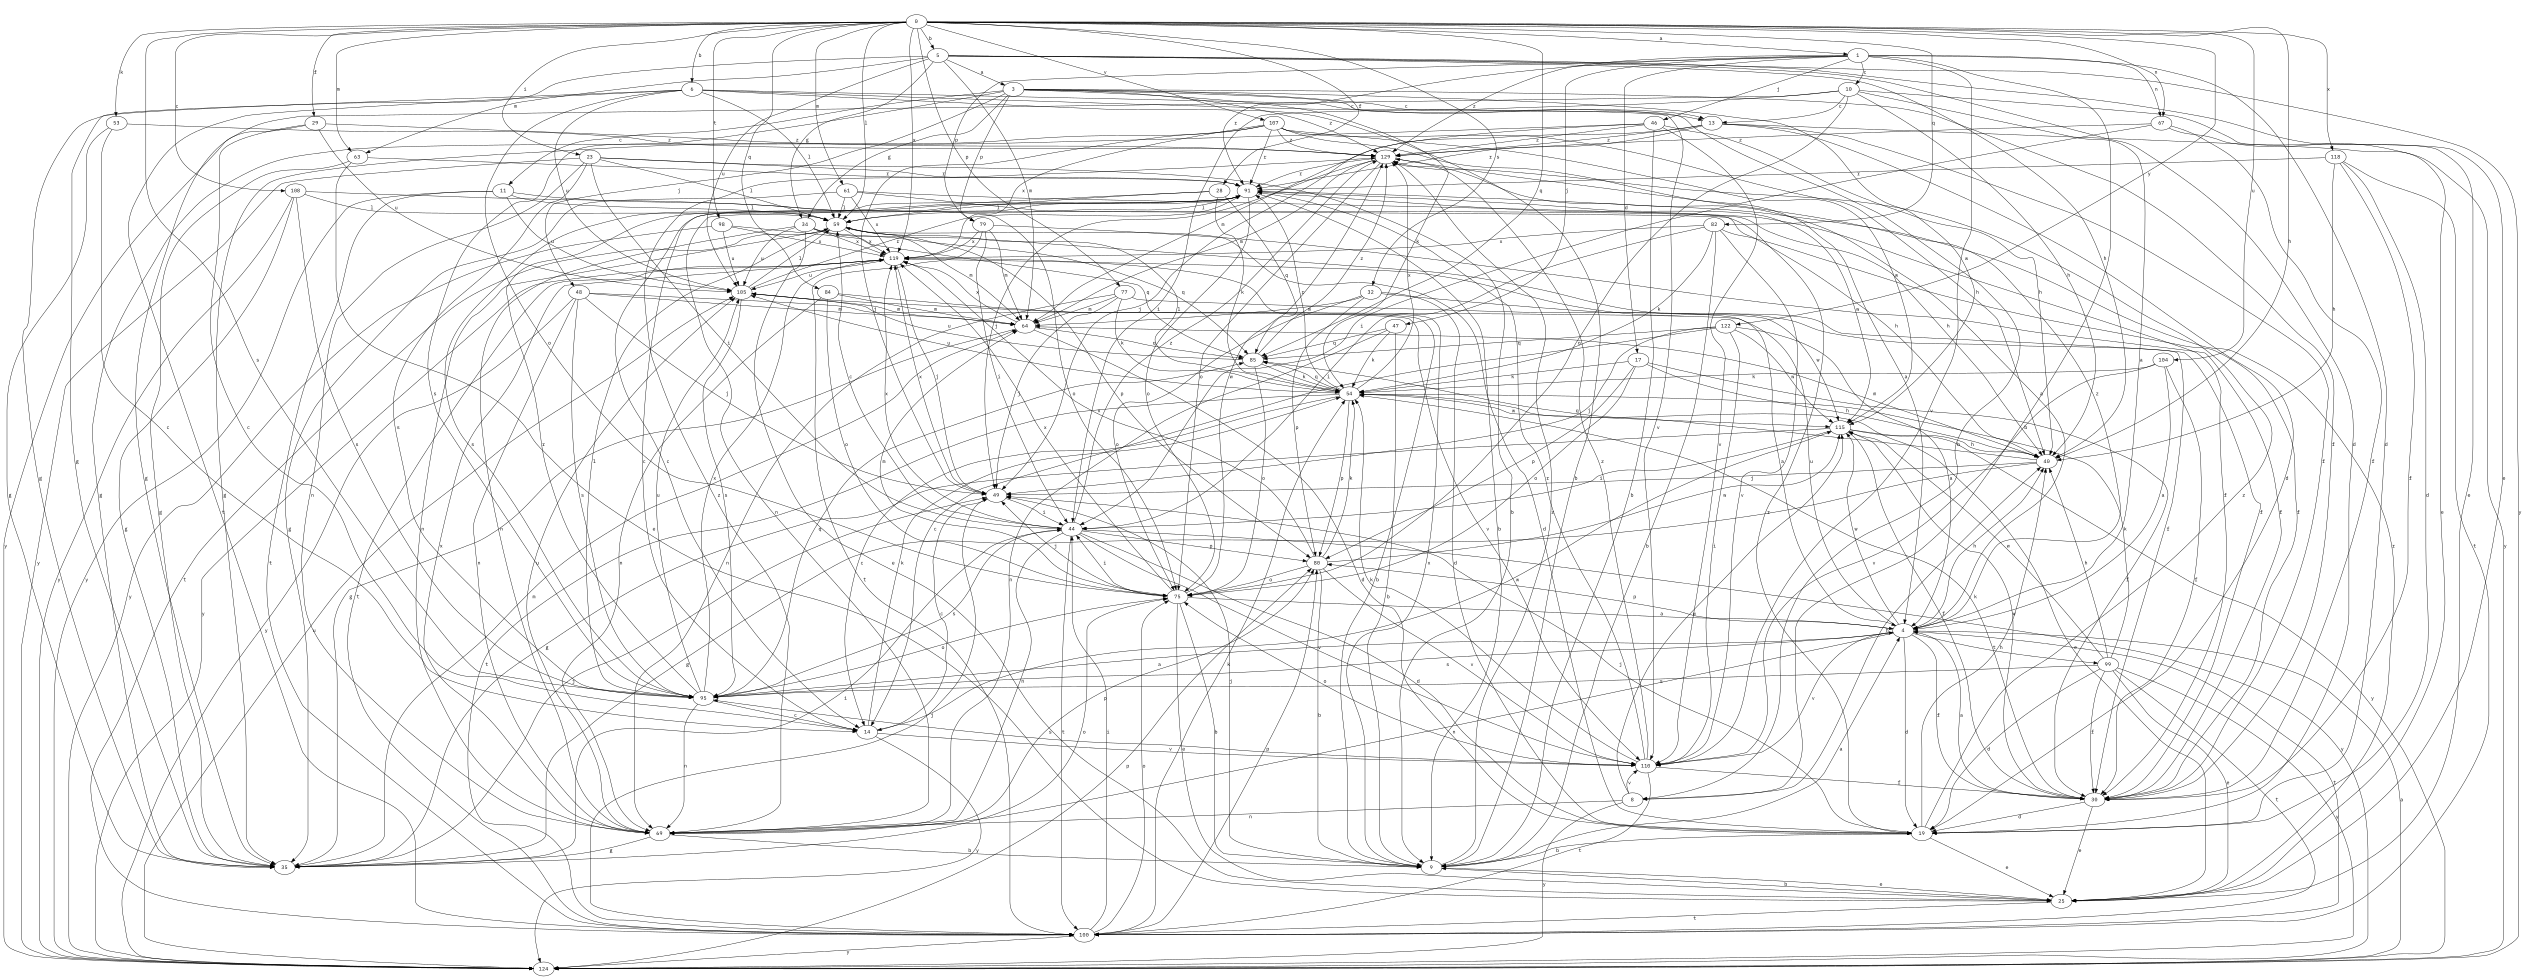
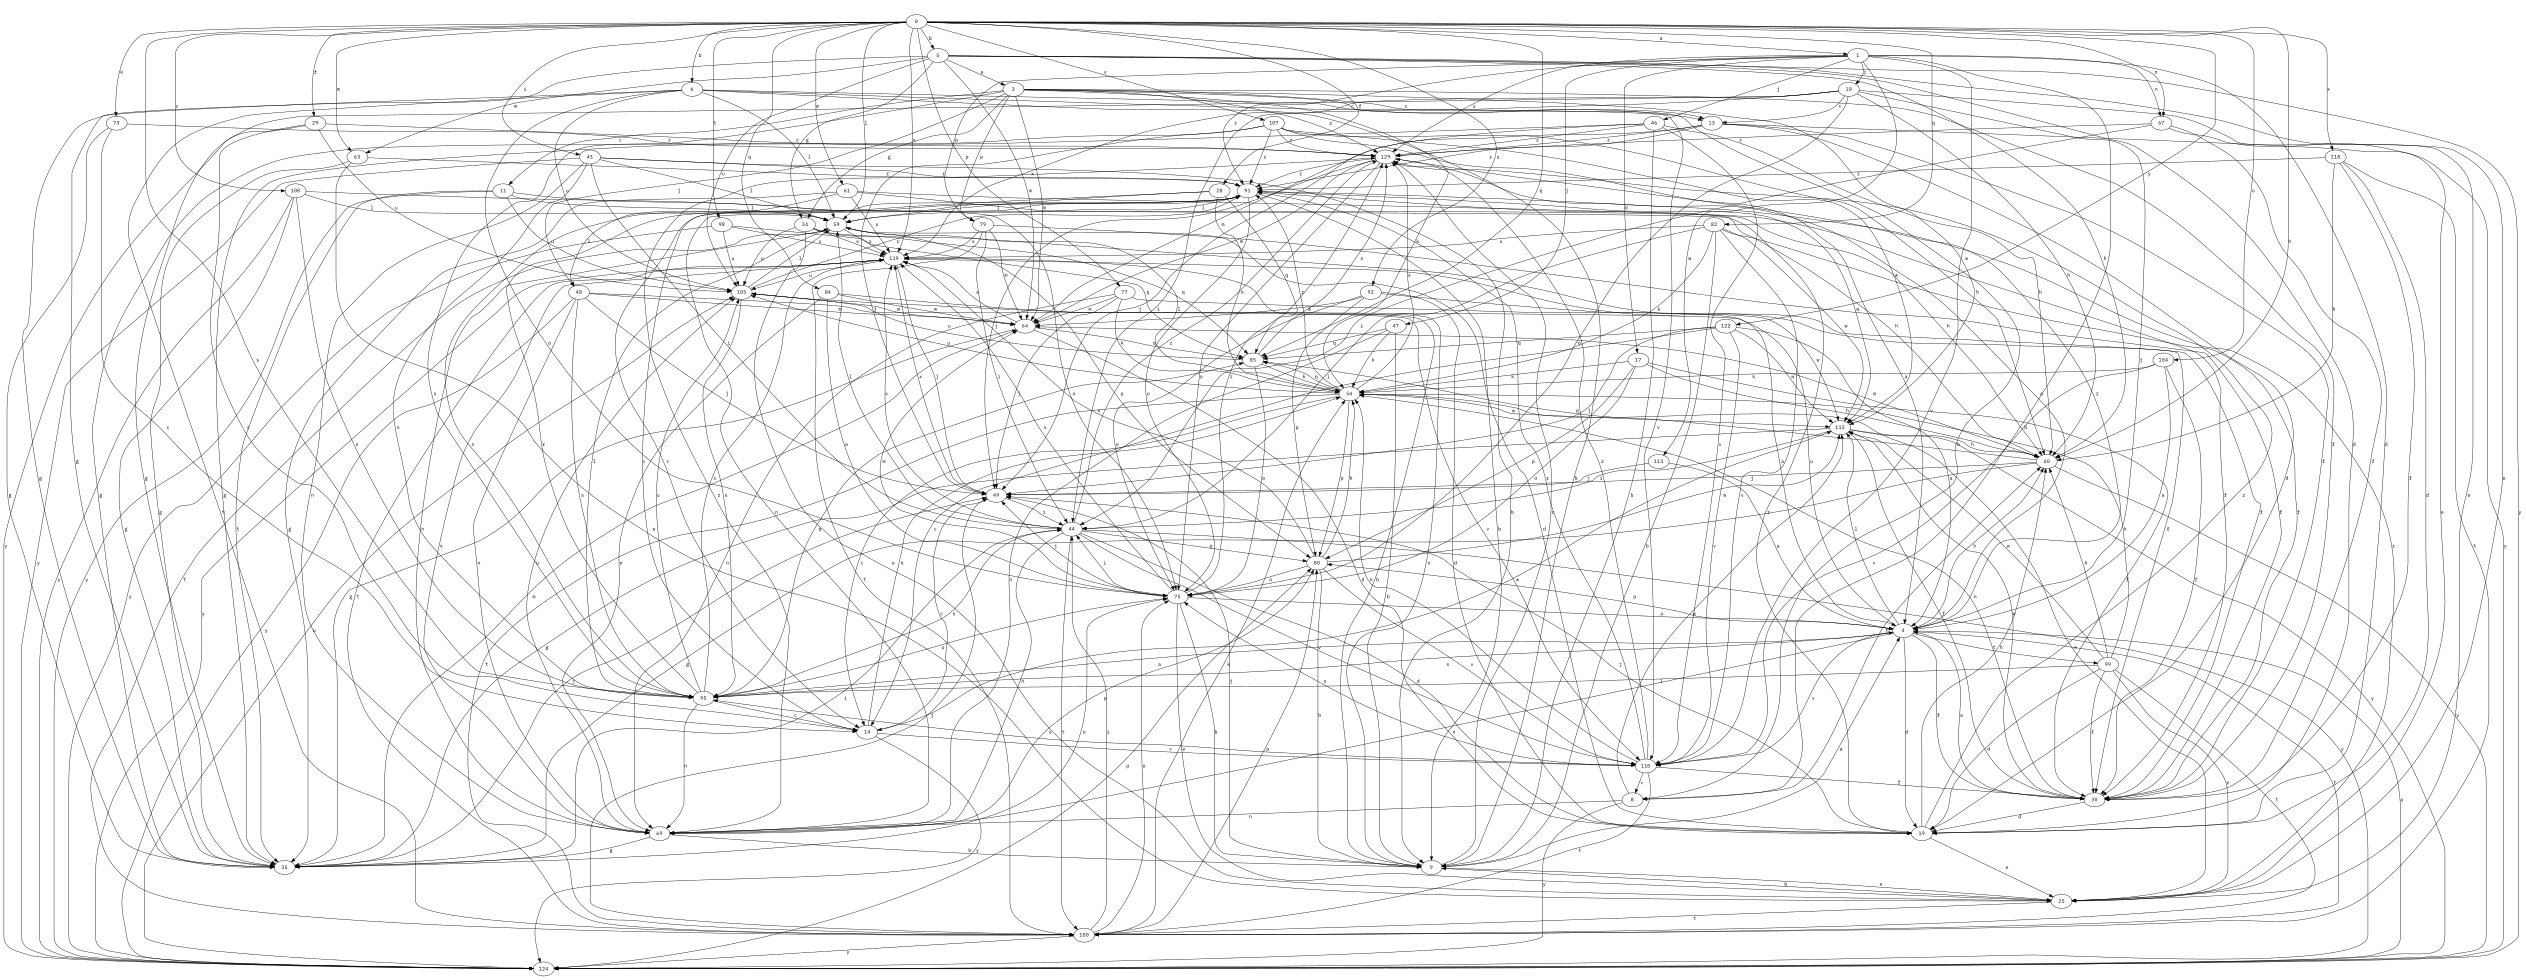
node "53": label "53" -> "73"
node "23": label "23" -> "43"
edge "107" -> "119": now "10" -> "119"
edge "61" -> "59": now "61" -> "48"
edge "59" -> "64": now "3" -> "64"
node "32": label "32" -> "92"
edge "82" -> "115": added, label "w"
edge "10" -> "4": label "a" -> "j"
edge "44" -> "59": label "c" -> "l"
edge "75" -> "129": label "w" -> "z"
edge "34" -> "69": removed, label "n"
node "113": added
edge "4" -> "115": label "w" -> "l"
edge "122" -> "110": label "i" -> "v"
edge "99" -> "95": label "s" -> "l"
edge "11" -> "100": now "11" -> "35"
edge "8" -> "110": reversed
edge "19" -> "9": removed, label "b"
edge "30" -> "25": removed, label "e"
edge "99" -> "124": now "40" -> "124"
